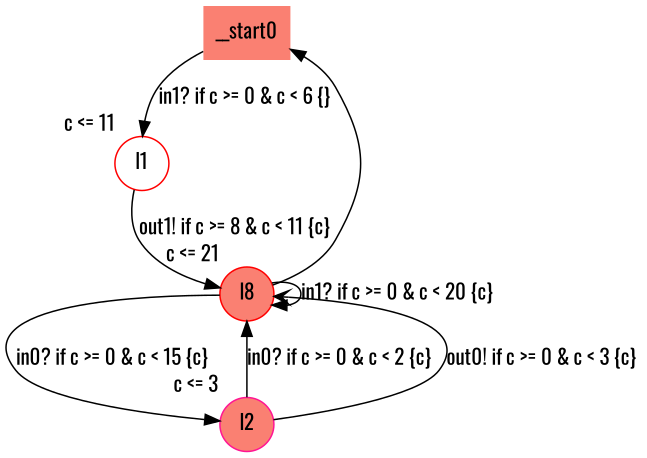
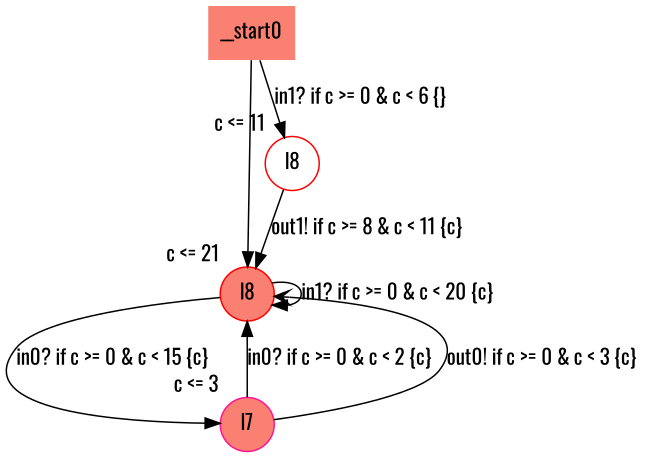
node "l1 c <= 11": label "l1 c <= 11" -> "l8 c <= 11"
edge "l8 c <= 21" -> "__start0": reversed
node "l2 c <= 3": label "l2 c <= 3" -> "l7 c <= 3"
